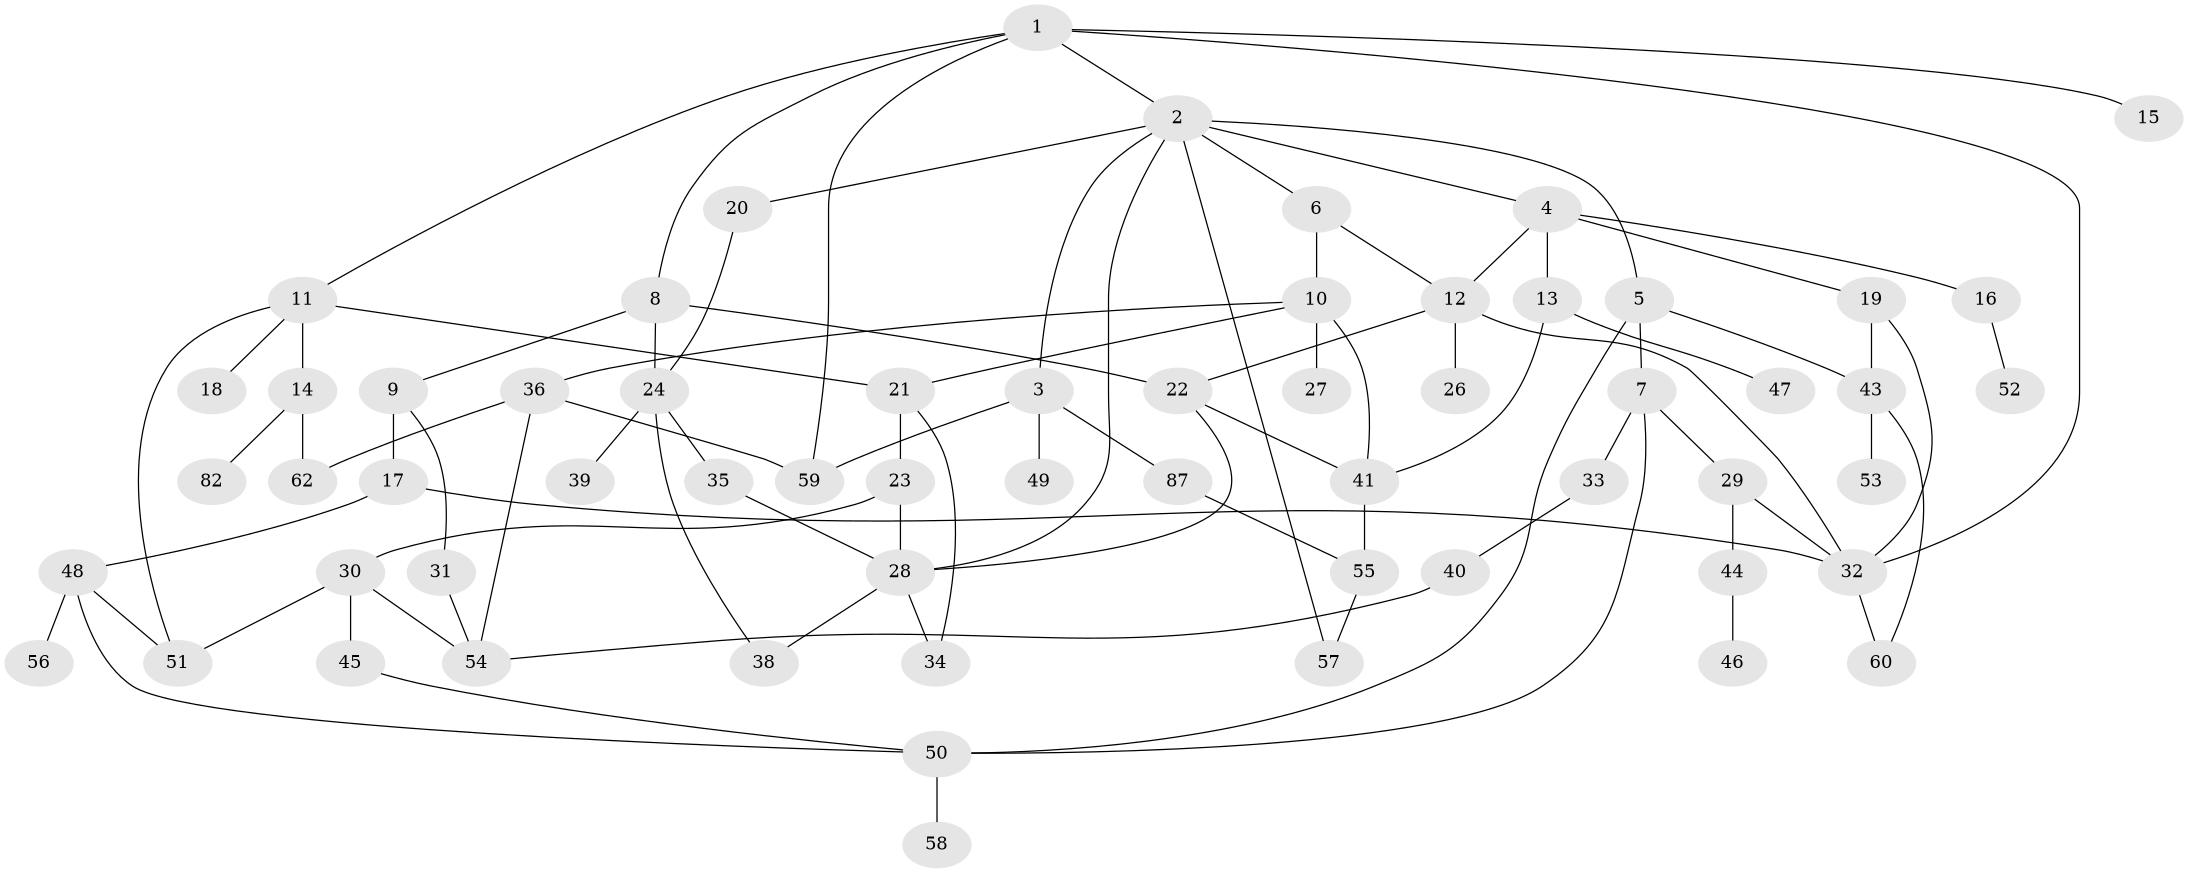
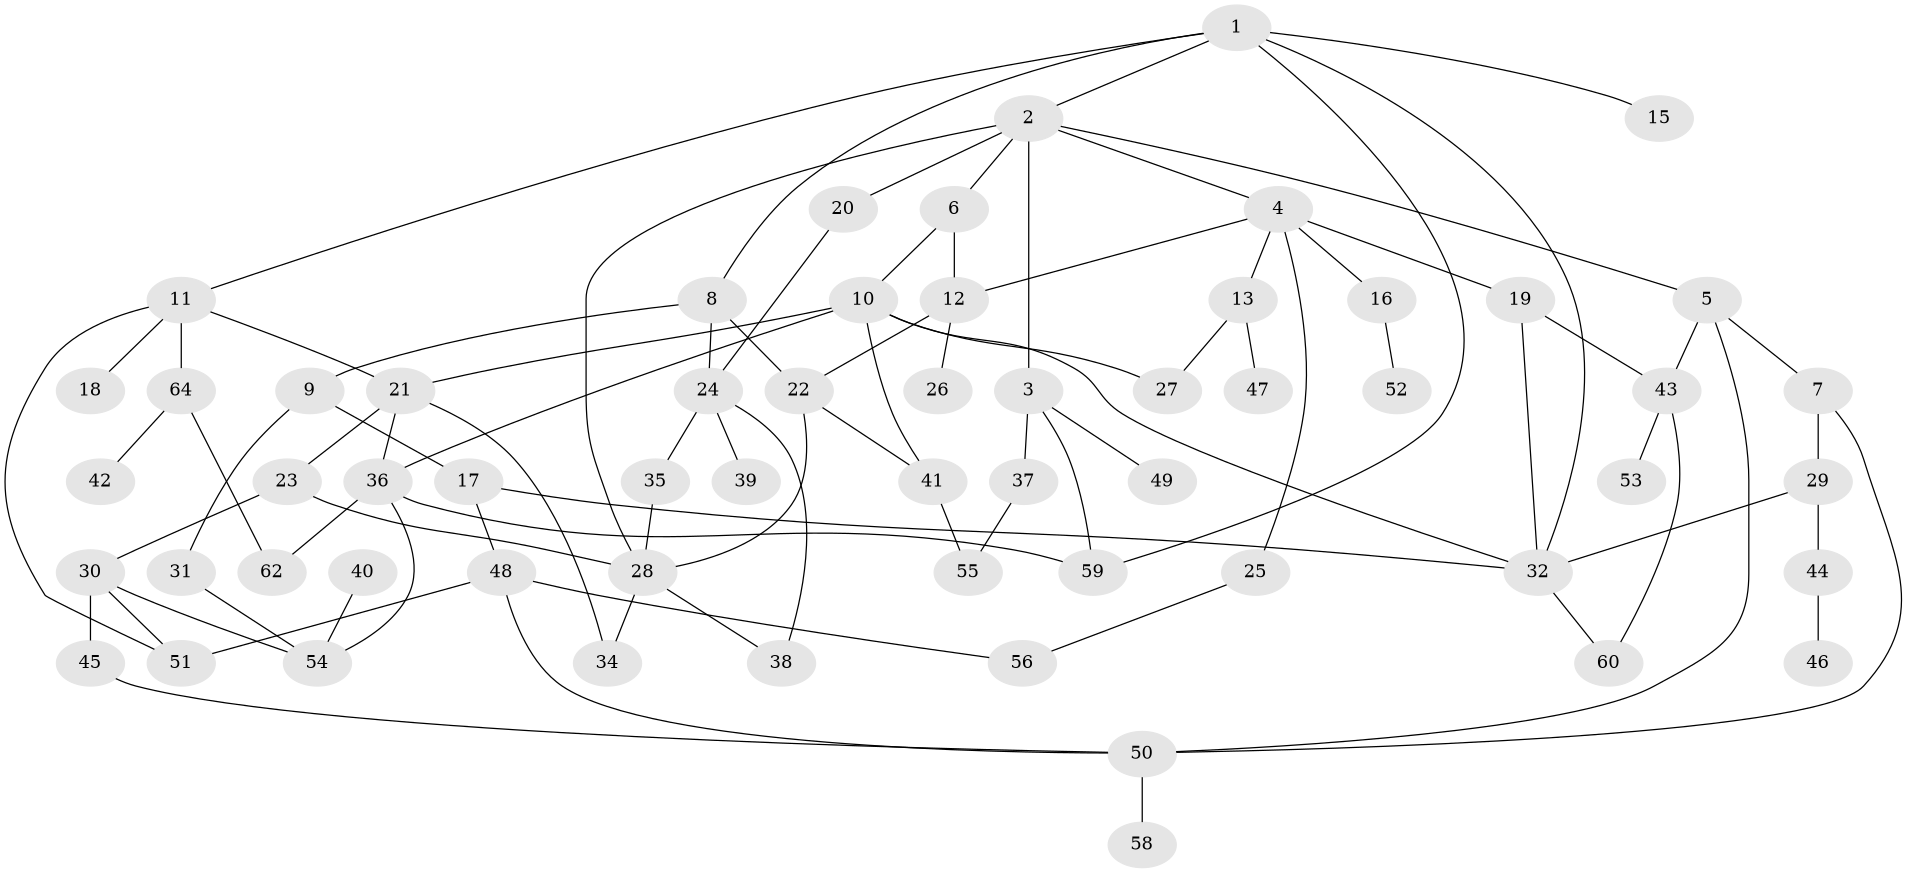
edge "12" -- "32": now "10" -- "32"
node "14": label "14" -> "64"
edge "13" -- "41": now "13" -- "27"
edge "21" -- "36": added
node "82": label "82" -> "42"
node "87": label "87" -> "37"
node "33": removed
node "25": added
node "57": removed
